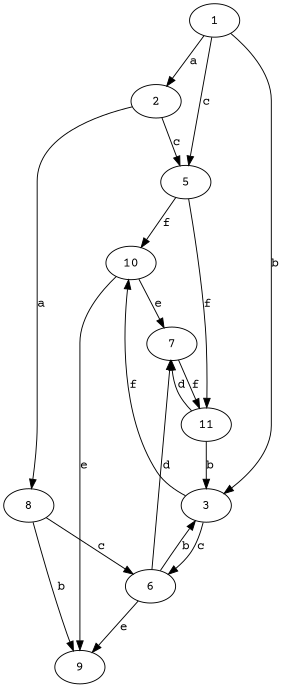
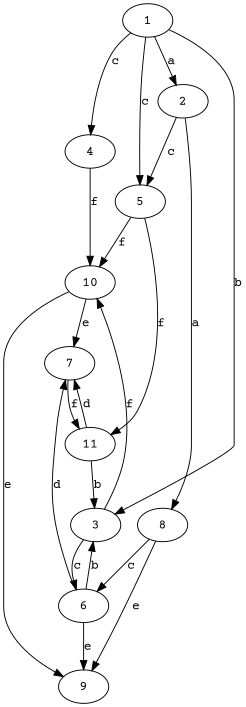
node "4": added
edge "8" -> "9": label "b" -> "e"
